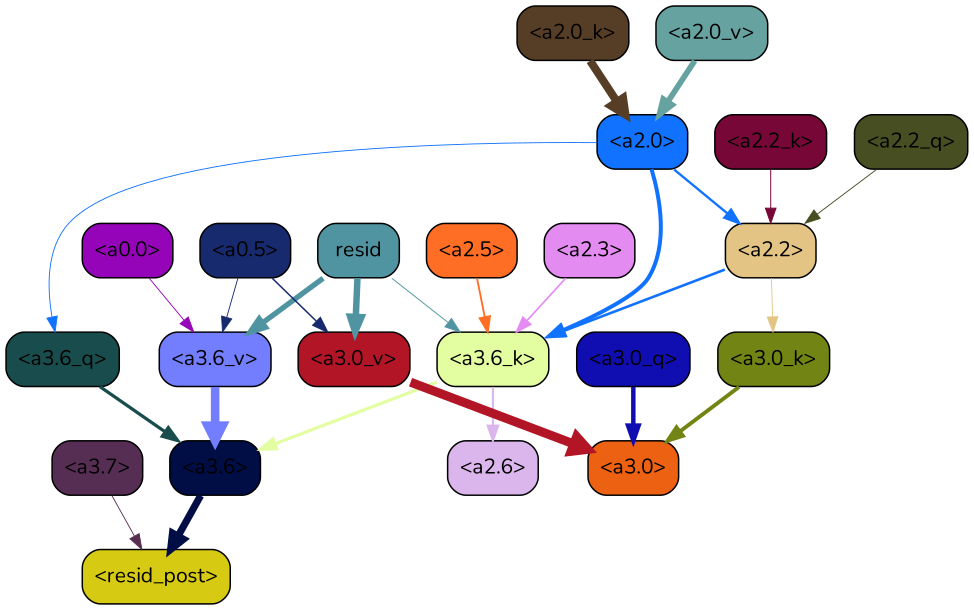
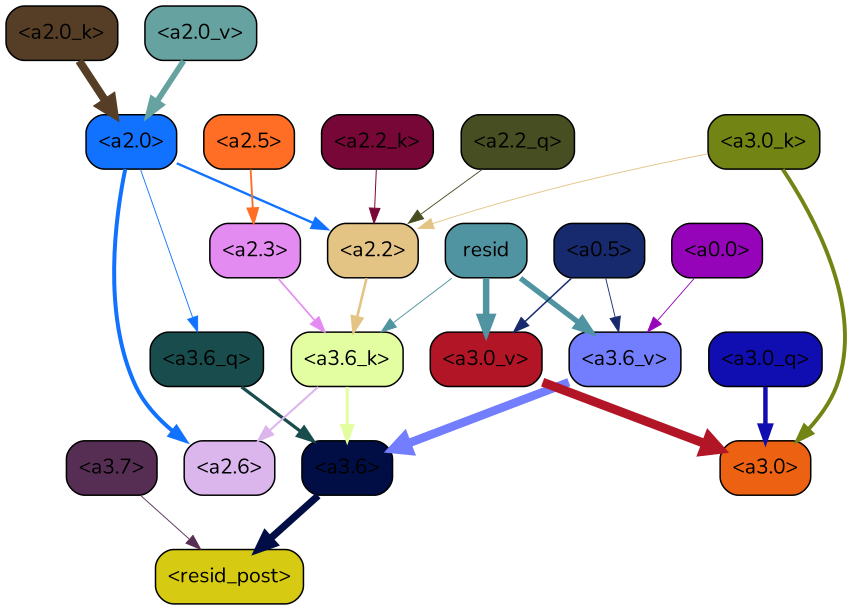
edge "<a2.0>" -> "<a3.6_k>": now "<a2.0>" -> "<a2.6>"
edge "<a2.5>" -> "<a3.6_k>": now "<a2.5>" -> "<a2.3>"
edge "<a2.2>" -> "<a3.0_k>": reversed
edge "<a2.2>" -> "<a3.6_k>": color #1172ff -> #e3c484
